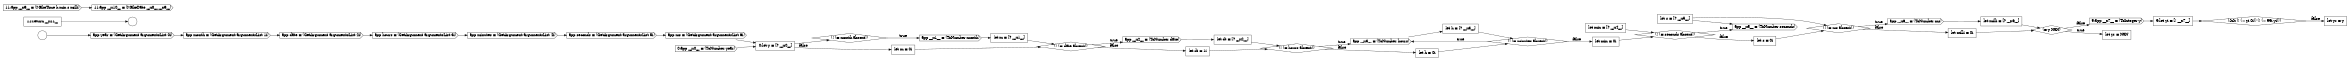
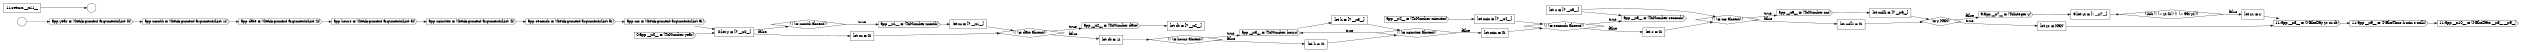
node "app __x4__ = (ToNumber minutes)": added
node "11:app __x8__ = (MakeDay yr m dt)": added
edge "let dt = [? __x2__]" -> "(! (= hours absent))": removed
